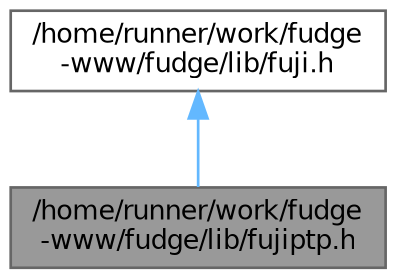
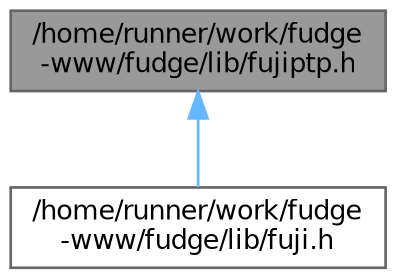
edge "/home/runner/work/fudge -www/fudge/lib/fujiptp.h" -> "/home/runner/work/fudge -www/fudge/lib/fuji.h": reversed
